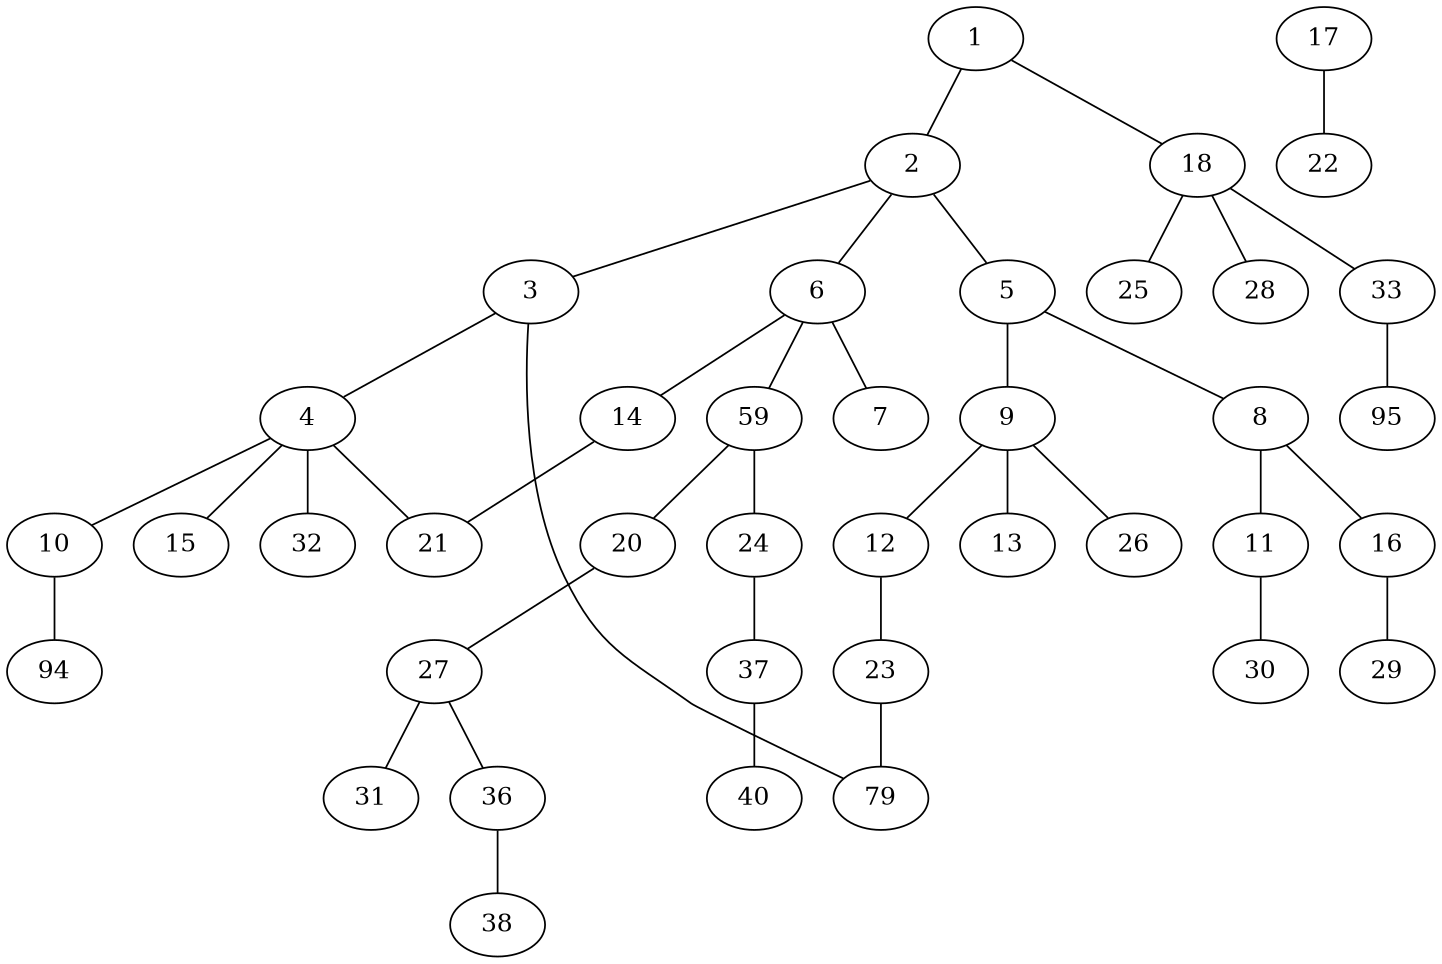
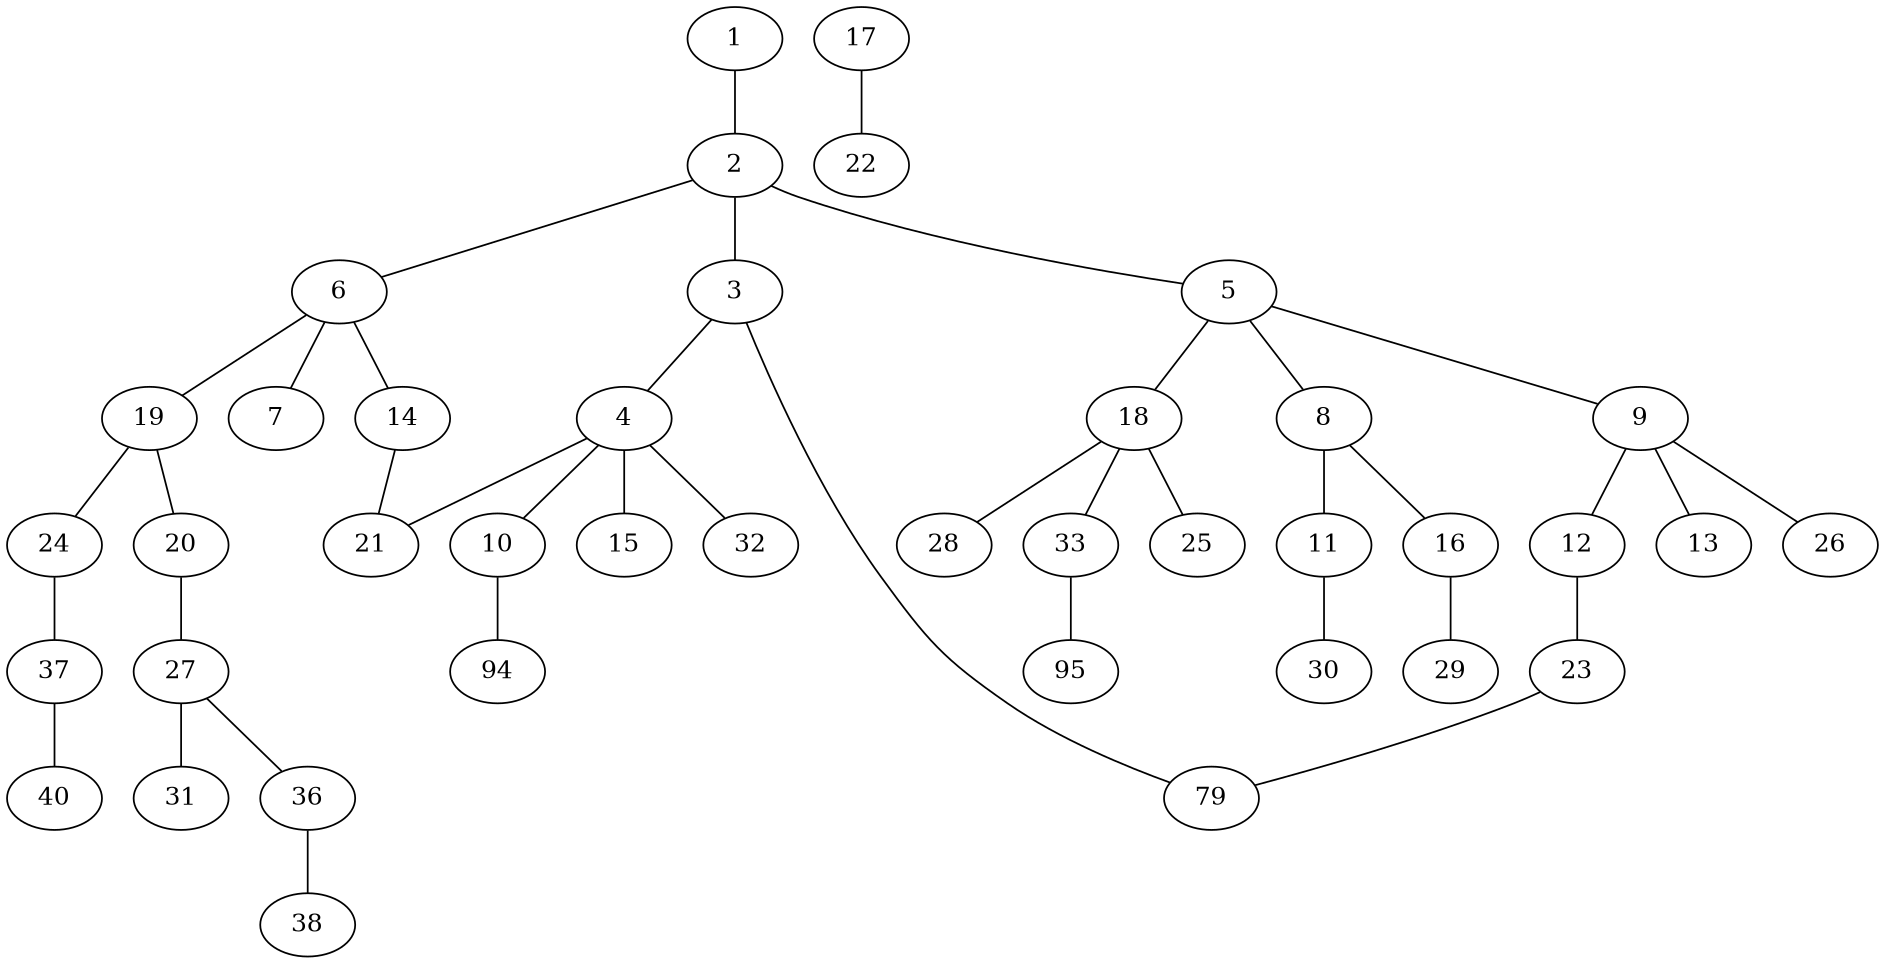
edge "1" -- "18": now "5" -- "18"
node "59": label "59" -> "19"
